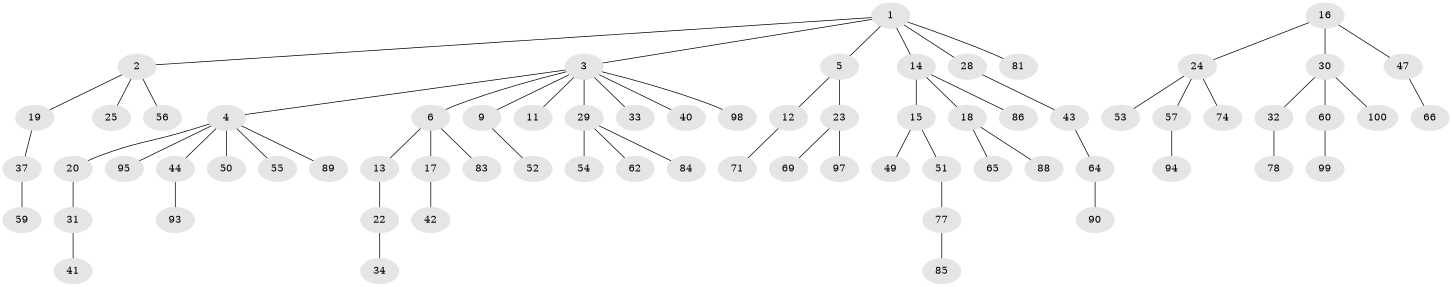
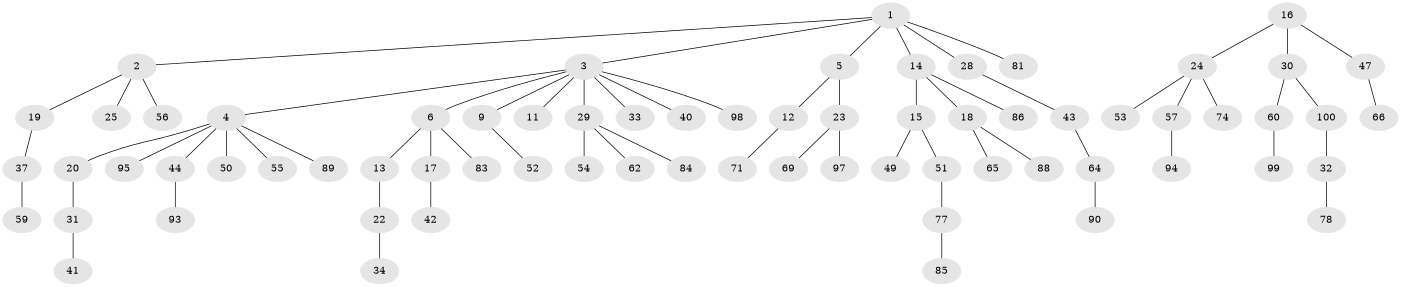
edge "30" -- "32": now "100" -- "32"
